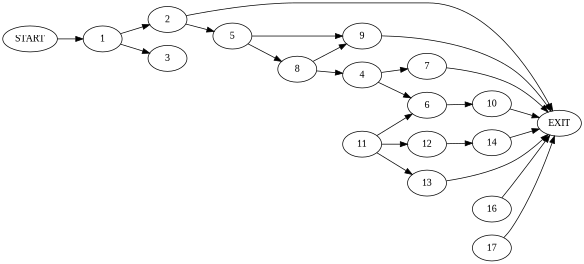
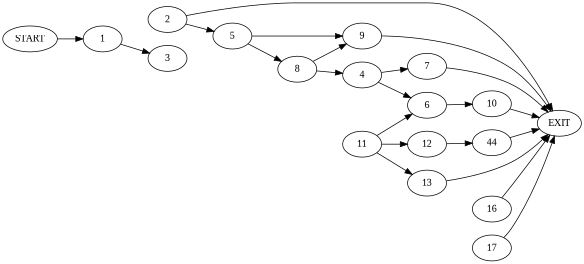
edge "1" -> "2": removed
node "14": label "14" -> "44"
